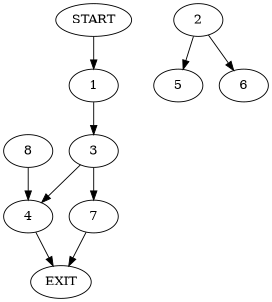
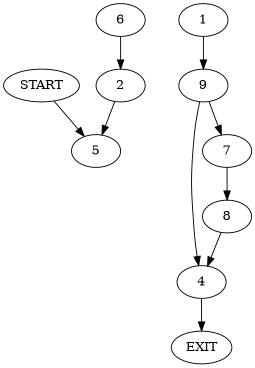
edge "START" -> "1": now "START" -> "5"
edge "2" -> "6": reversed
node "3": label "3" -> "9"
edge "7" -> "EXIT": now "7" -> "8"
